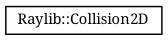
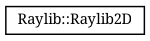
node "Raylib::Collision2D": label "Raylib::Collision2D" -> "Raylib::Raylib2D"
